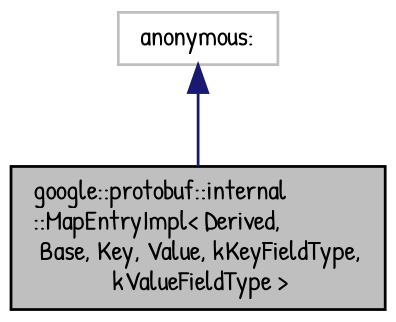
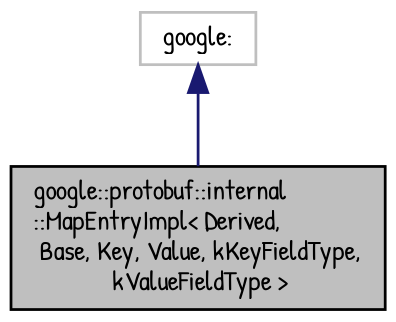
node "anonymous:": label "anonymous:" -> "google:"
